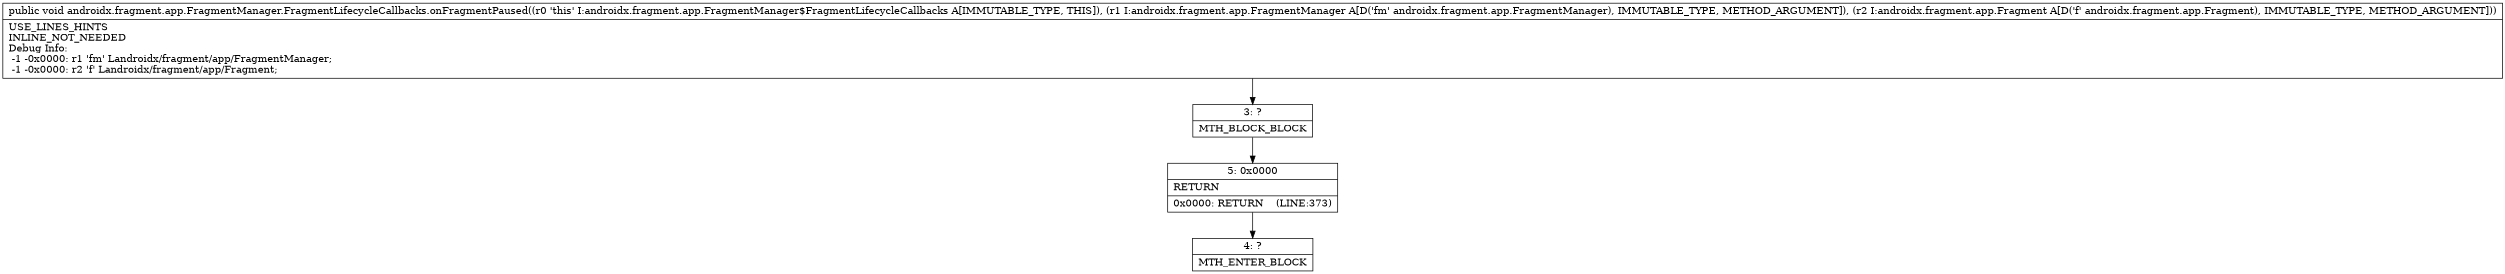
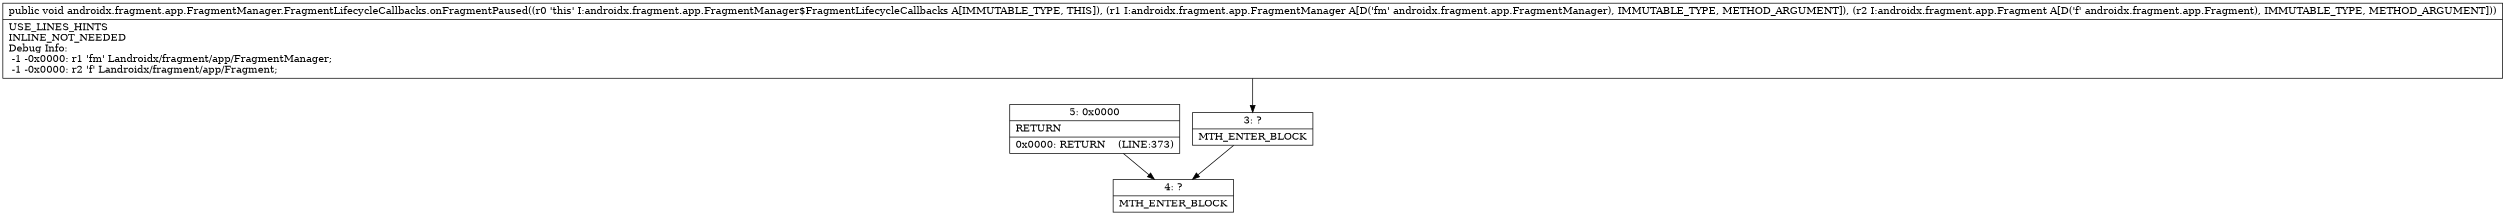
node "3: ?": text "MTH_BLOCK_BLOCK" -> "MTH_ENTER_BLOCK"
edge "3: ?" -> "5: 0x0000": now "3: ?" -> "4: ?"
